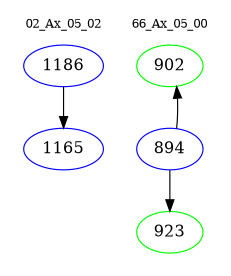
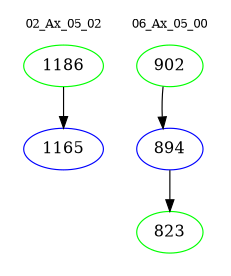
cluster "66_Ax_05_00": label "66_Ax_05_00" -> "06_Ax_05_00"
node "1186": color blue -> green
edge "894" -> "902": reversed
node "923": label "923" -> "823"
